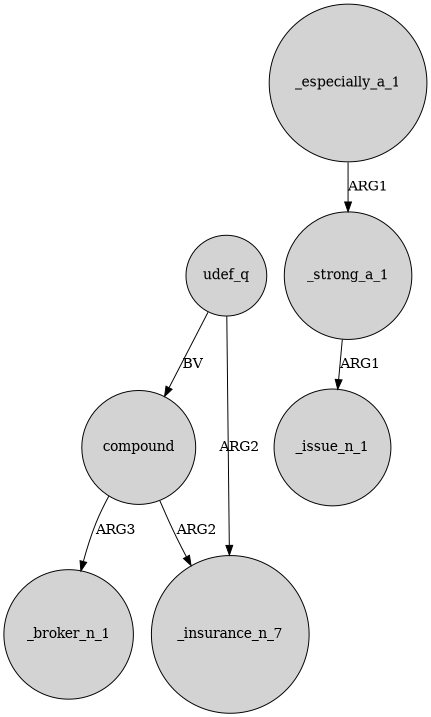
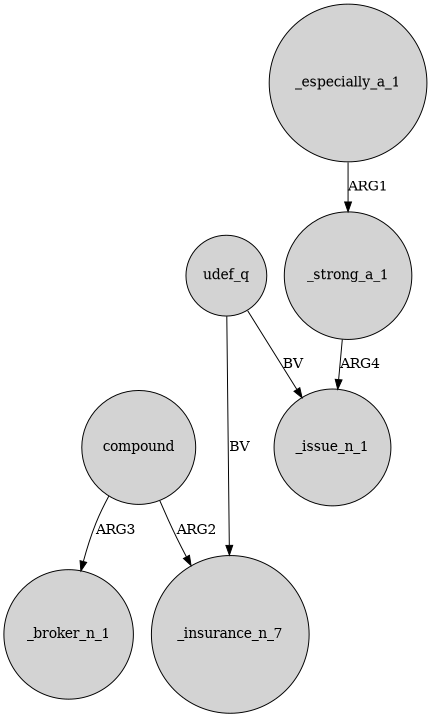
edge "udef_q" -> "compound": now "udef_q" -> "_issue_n_1"
edge "_strong_a_1" -> "_issue_n_1": label "ARG1" -> "ARG4"
edge "udef_q" -> "_insurance_n_7": label "ARG2" -> "BV"
